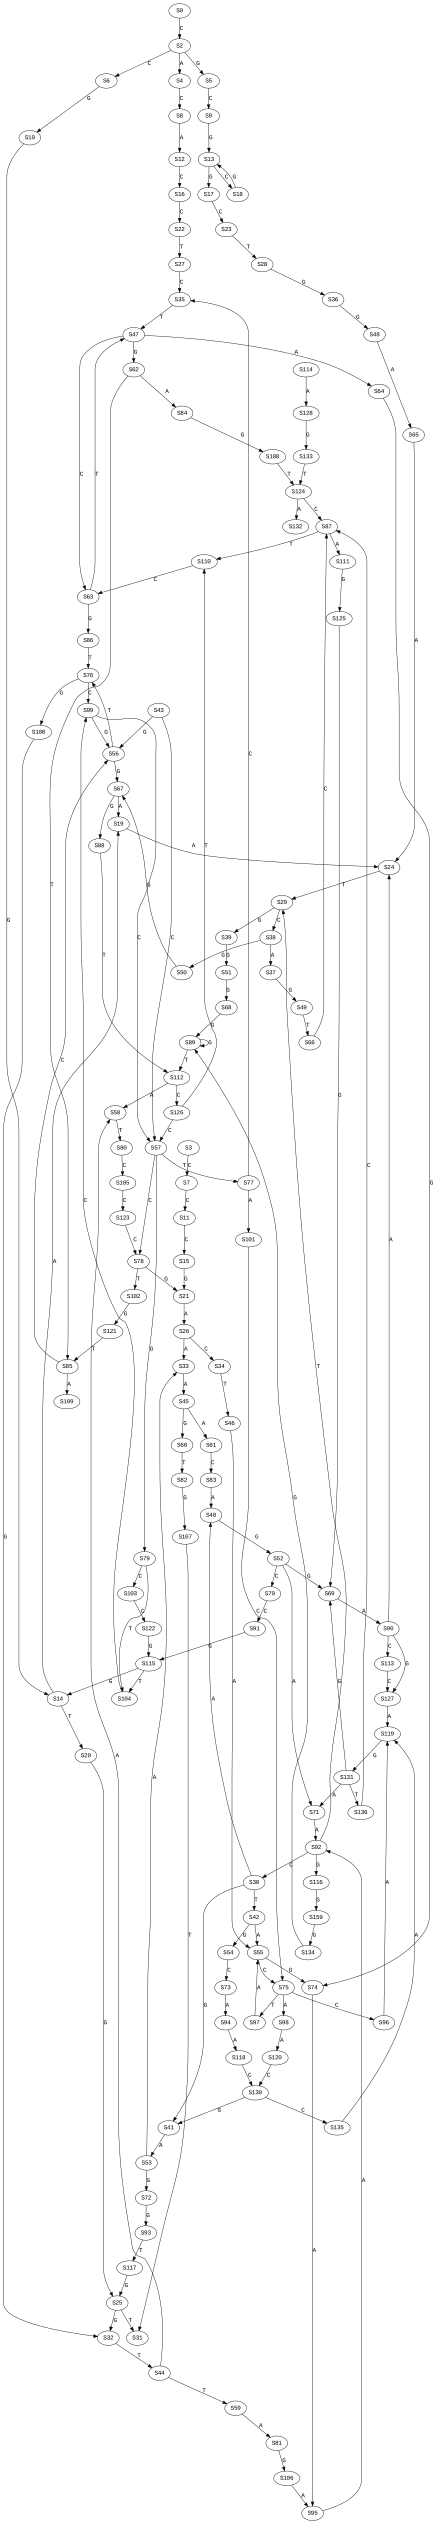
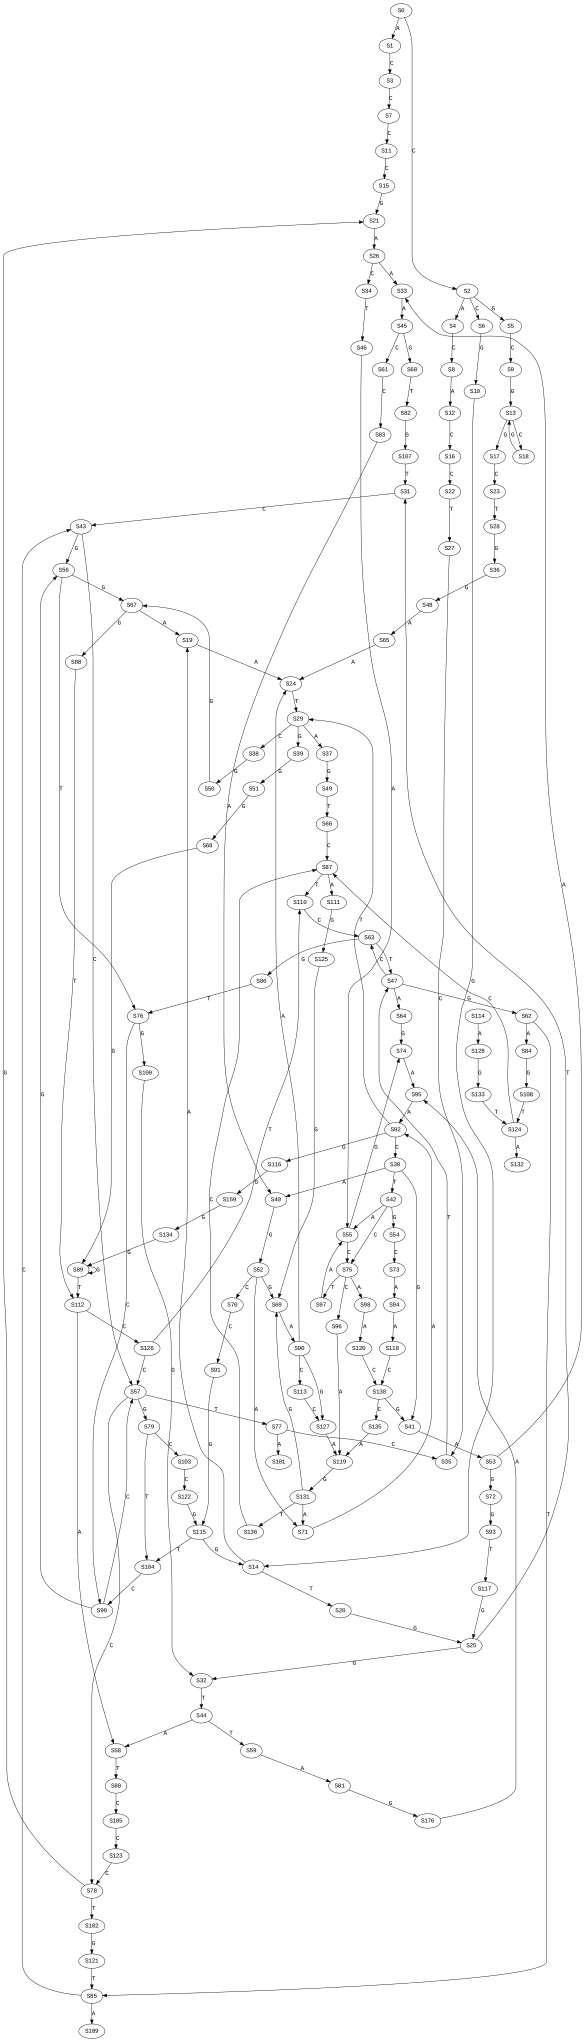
node "S1": added
edge "S31" -> "S43": added, label "C"
edge "S38" -> "S37": now "S29" -> "S37"
edge "S85" -> "S56": now "S85" -> "S43"
edge "S45" -> "S61": label "A" -> "C"
edge "S101" -> "S75": now "S42" -> "S75"
node "S106": label "S106" -> "S176"
